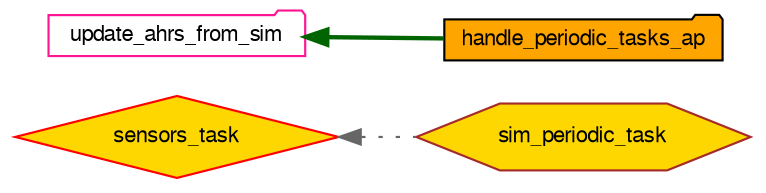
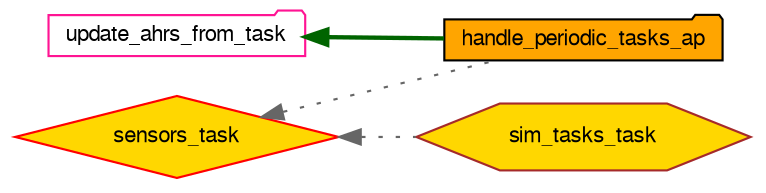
node "update_ahrs_from_sim": label "update_ahrs_from_sim" -> "update_ahrs_from_task"
edge "handle_periodic_tasks_ap" -> "sensors_task": added
node "sim_periodic_task": label "sim_periodic_task" -> "sim_tasks_task"
